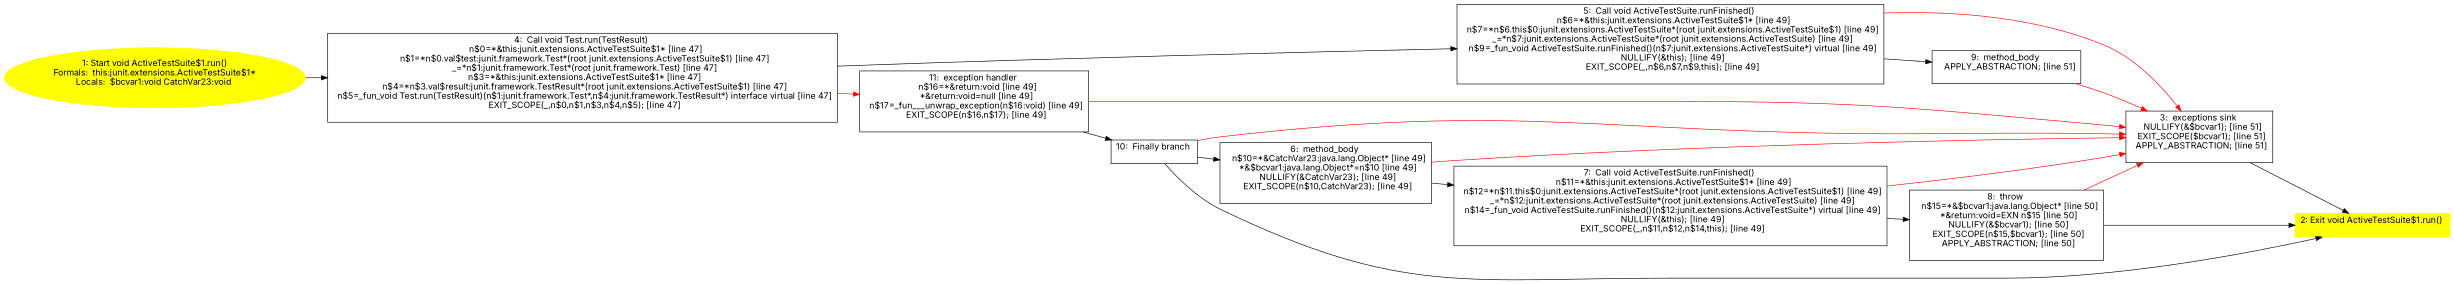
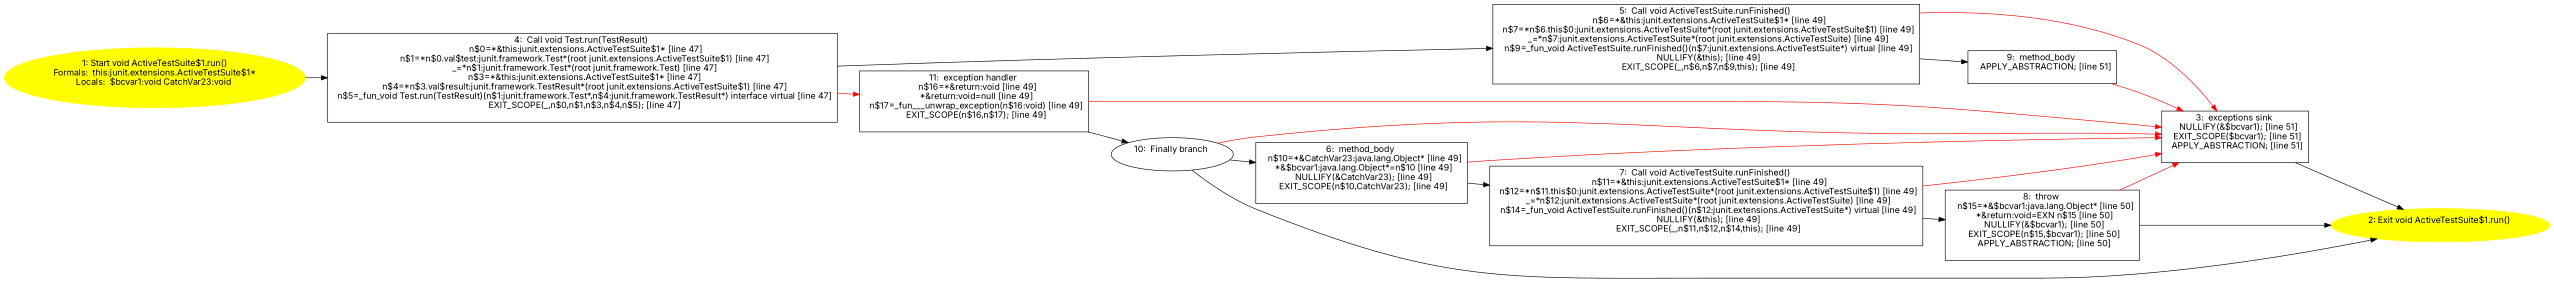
node "10:  Finally branch": shape box -> ellipse
node "2: Exit void ActiveTestSuite$1.run()": shape box -> ellipse
